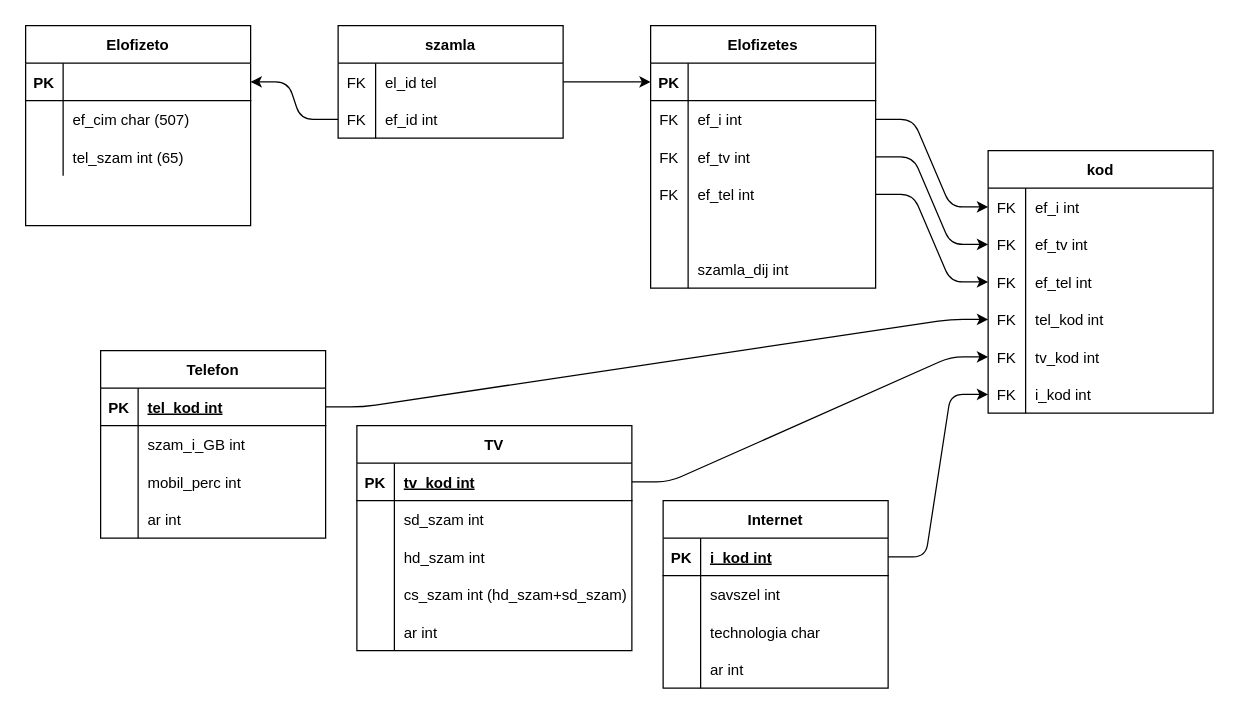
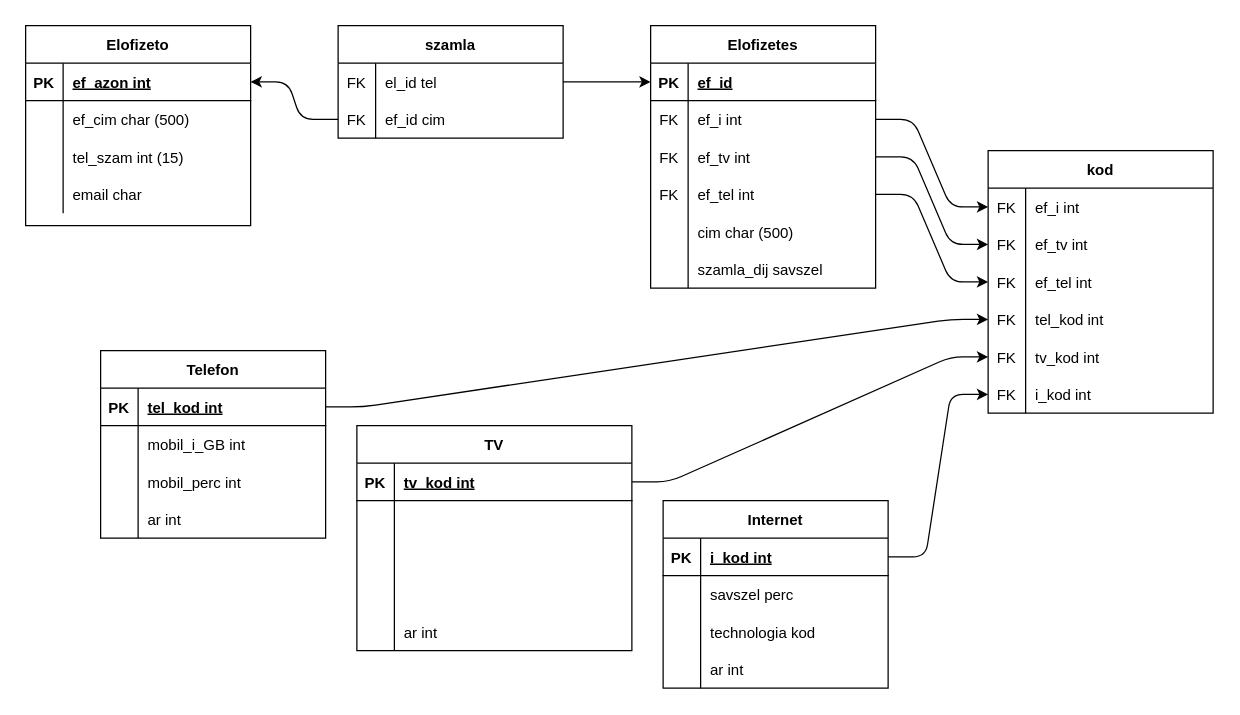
node "ef_azon int": added
node "ef_id": added
node "ef_cim char (507)": label "ef_cim char (507)" -> "ef_cim char (500)"
node "ef_id int": label "ef_id int" -> "ef_id cim"
node "tel_szam int (65)": label "tel_szam int (65)" -> "tel_szam int (15)"
node "email char": added
node "cim char (500)": added
node "szamla_dij int": label "szamla_dij int" -> "szamla_dij savszel"
node "szam_i_GB int": label "szam_i_GB int" -> "mobil_i_GB int"
node "sd_szam int": removed
node "hd_szam int": removed
node "cs_szam int (hd_szam+sd_szam)": removed
node "savszel int": label "savszel int" -> "savszel perc"
node "technologia char": label "technologia char" -> "technologia kod"
